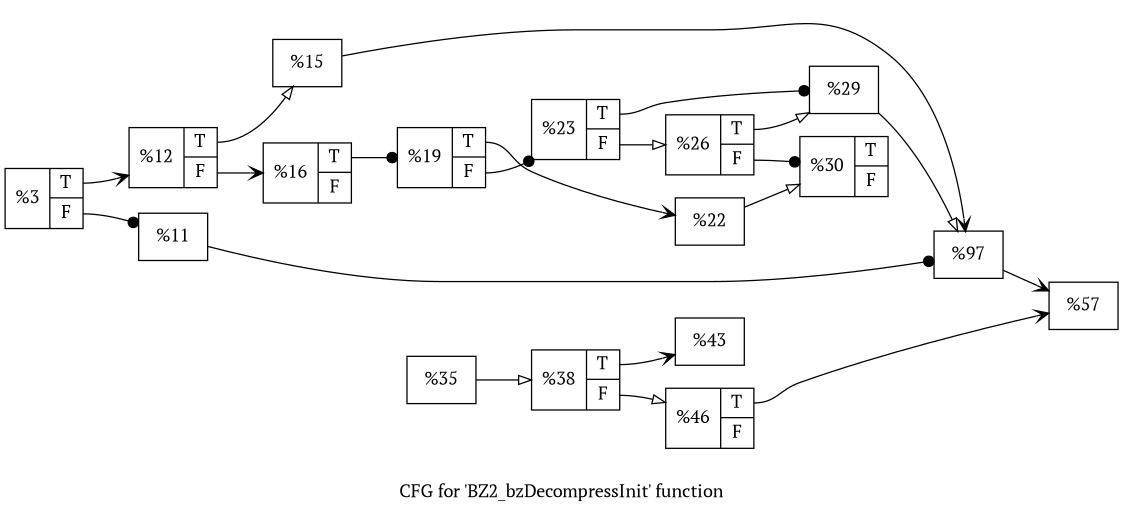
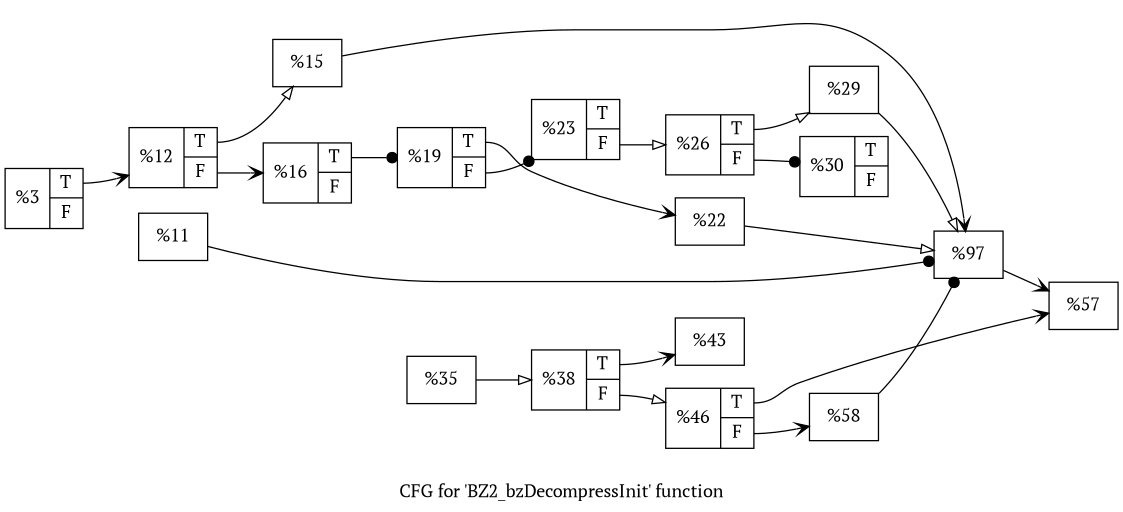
edge "%23" -> "%29": removed
edge "%22" -> "%30": now "%22" -> "%97"
edge "%3" -> "%11": removed
node "%58": added
